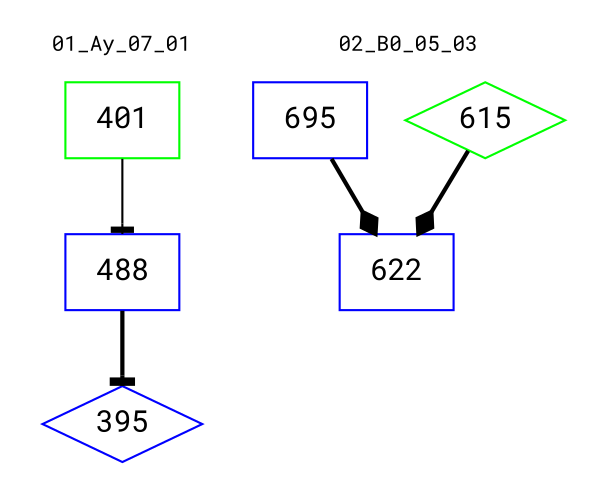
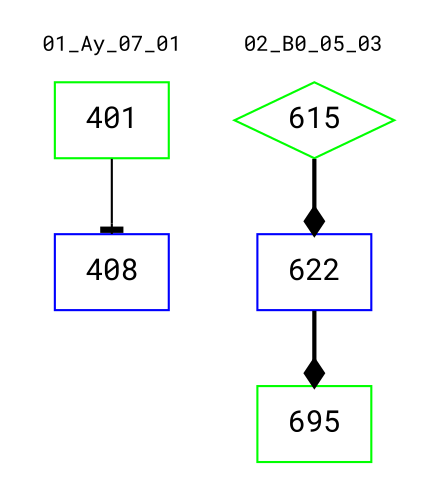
node "695": color blue -> green
edge "695" -> "622": reversed
node "488": label "488" -> "408"
node "395": removed
